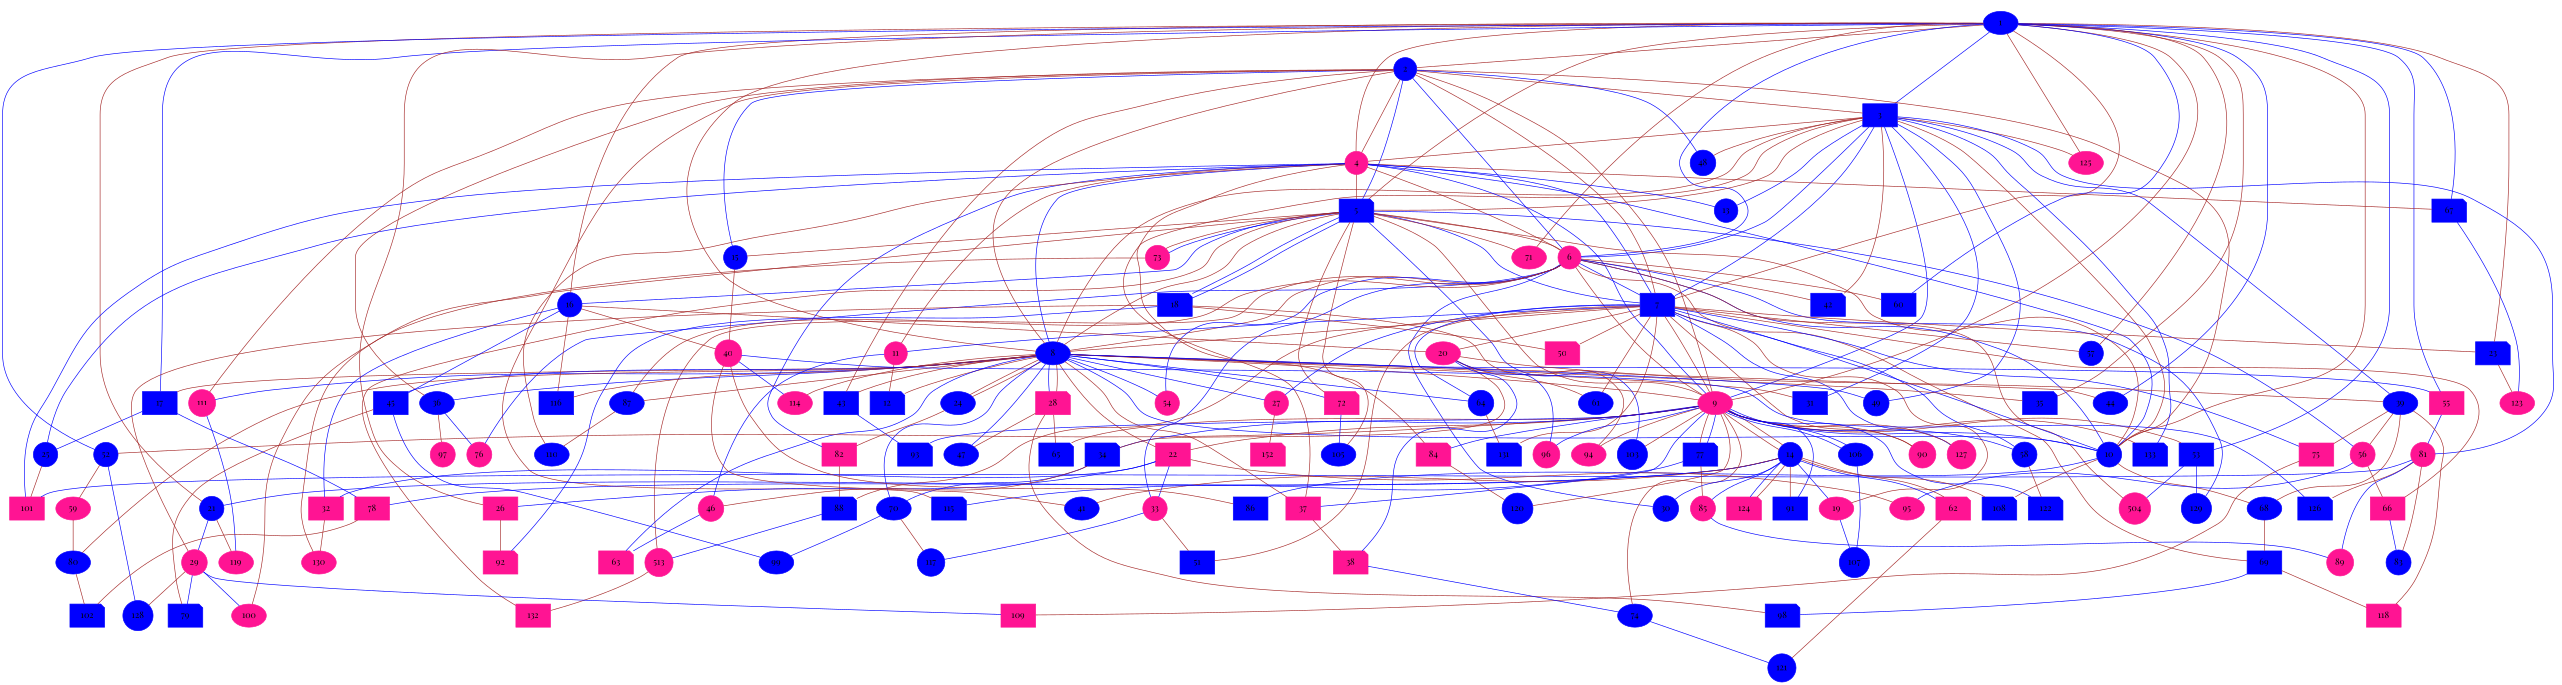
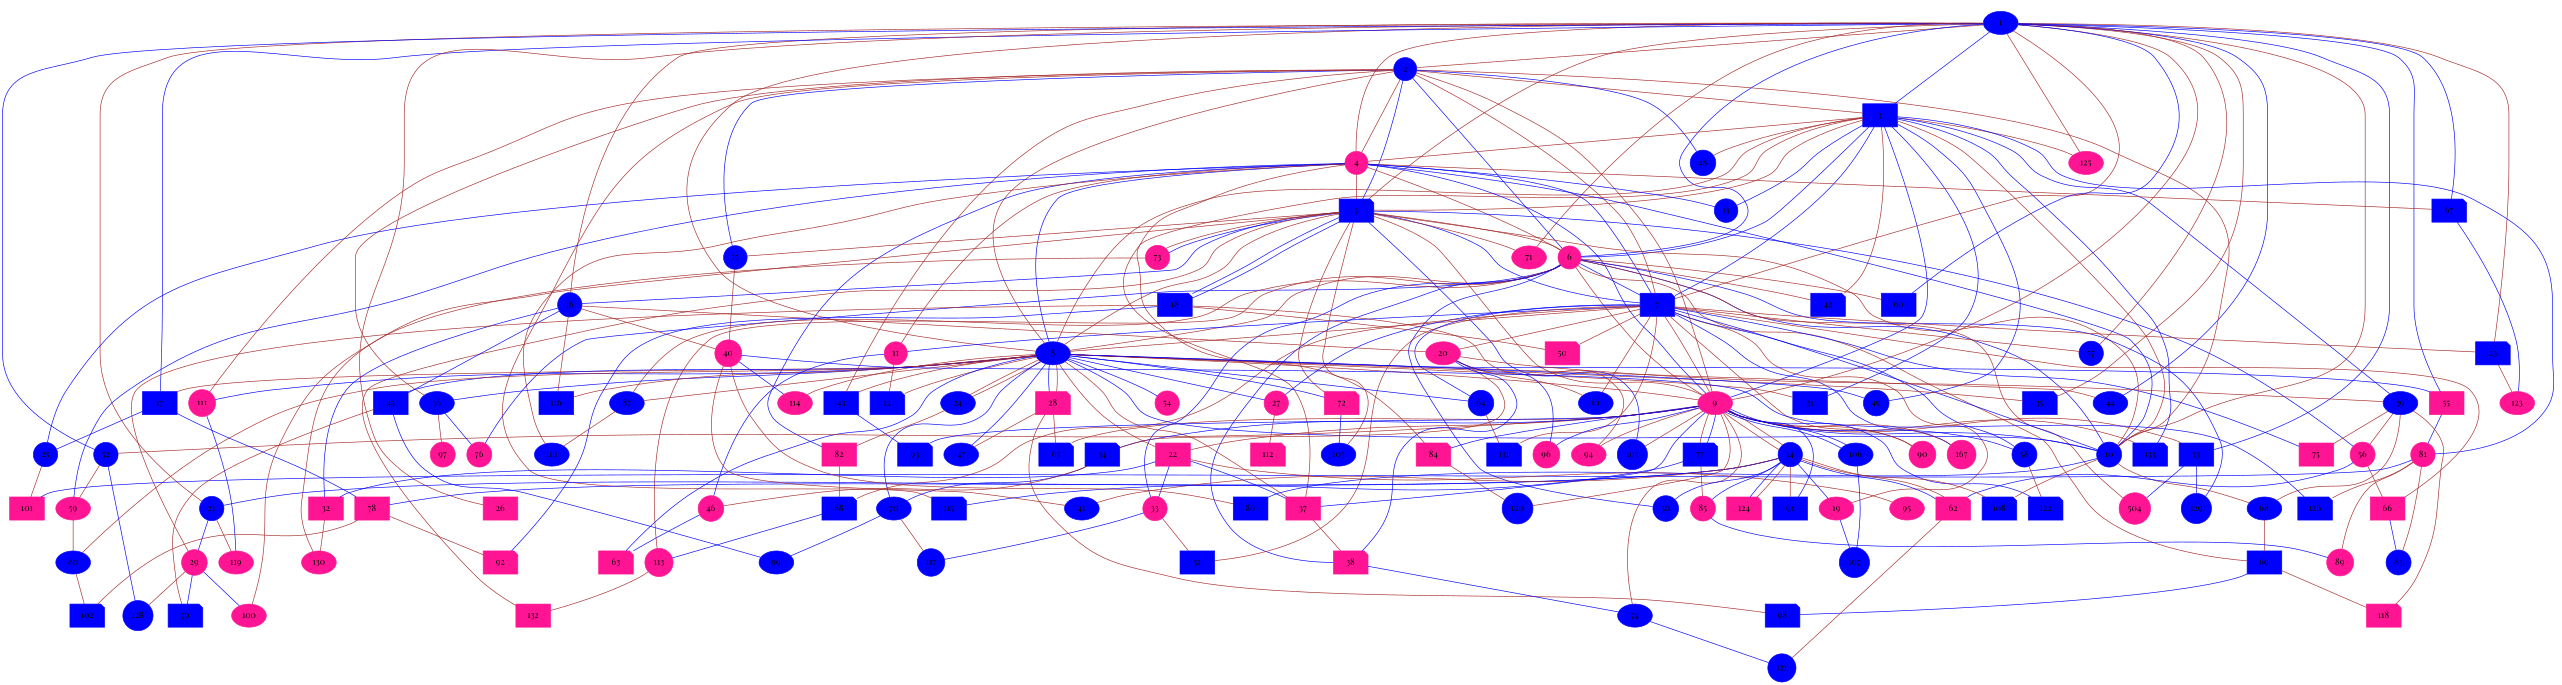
edge "4" -- "101": now "4" -- "59"
edge "6" -- "54": now "6" -- "38"
node "152": label "152" -> "112"
node "127": label "127" -> "167"
edge "56" -- "95": now "56" -- "62"
edge "22" -- "26": now "22" -- "37"
edge "81" -- "89": color blue -> brown
edge "26" -- "92": now "78" -- "92"
node "513": label "513" -> "113"
node "109": removed
